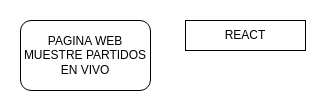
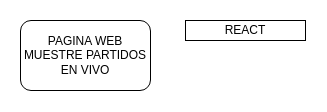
node "REACT": size 120x30 -> 120x20
